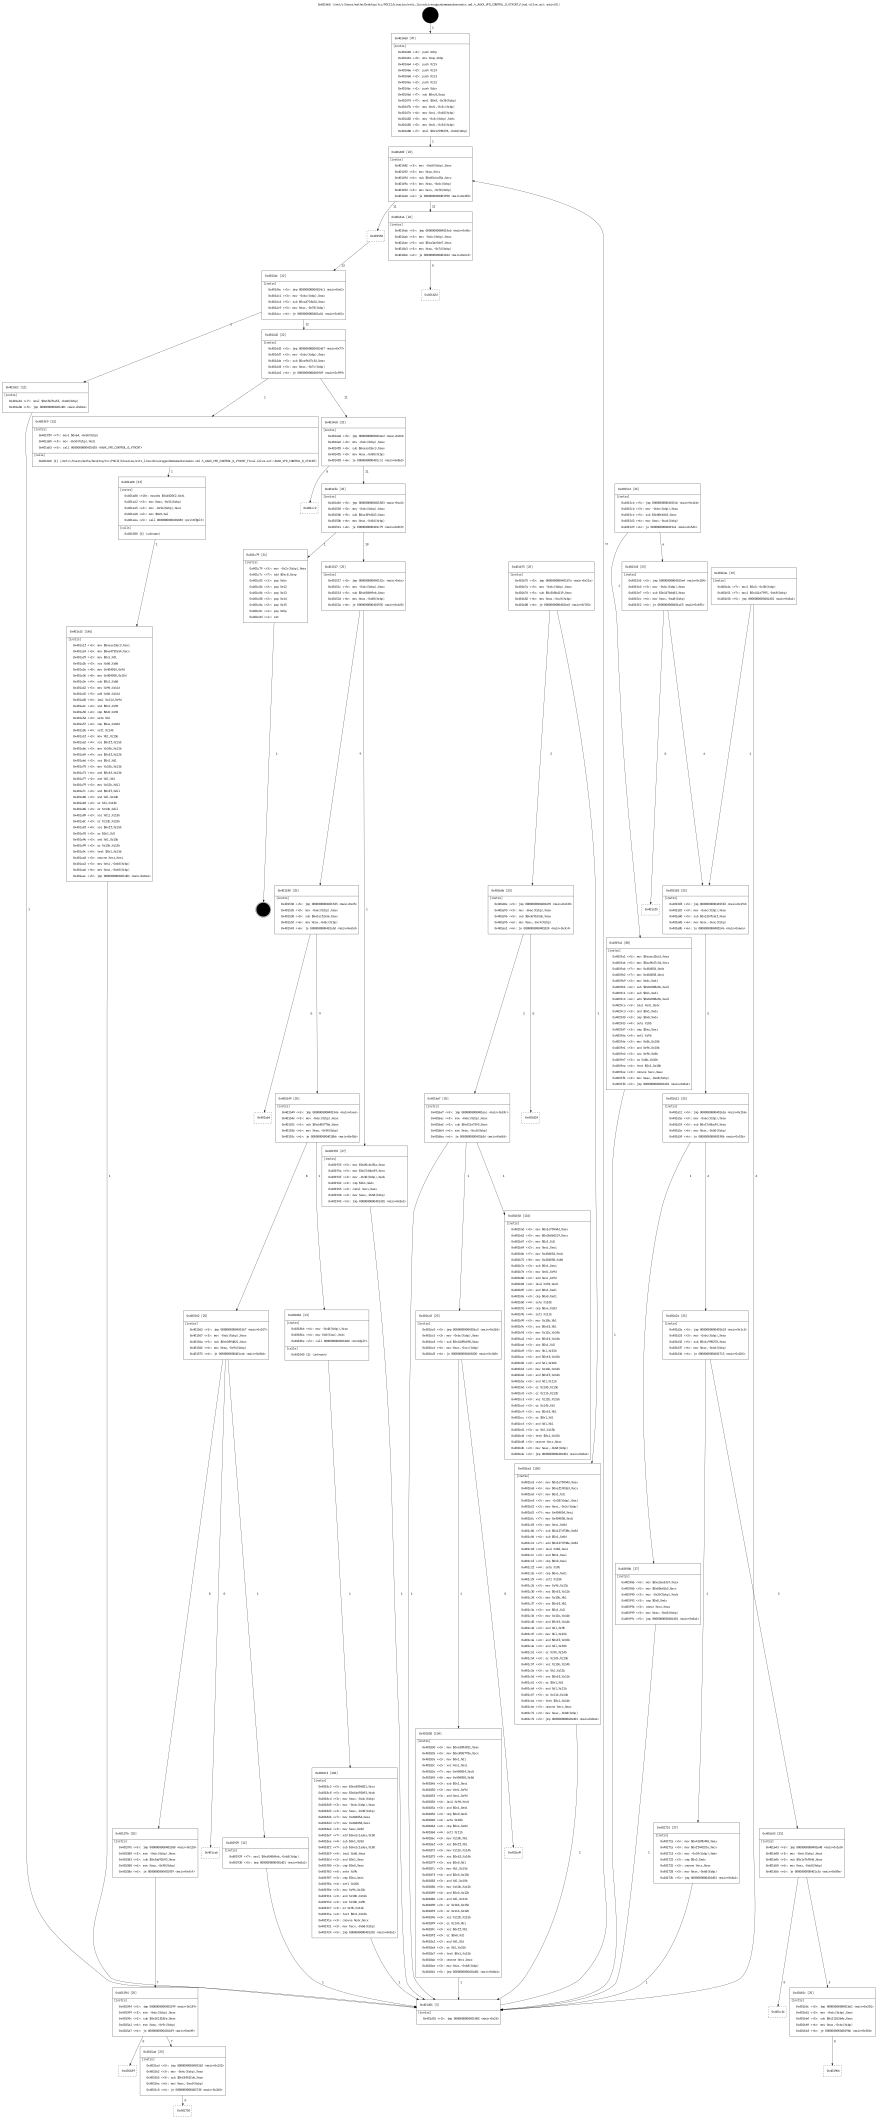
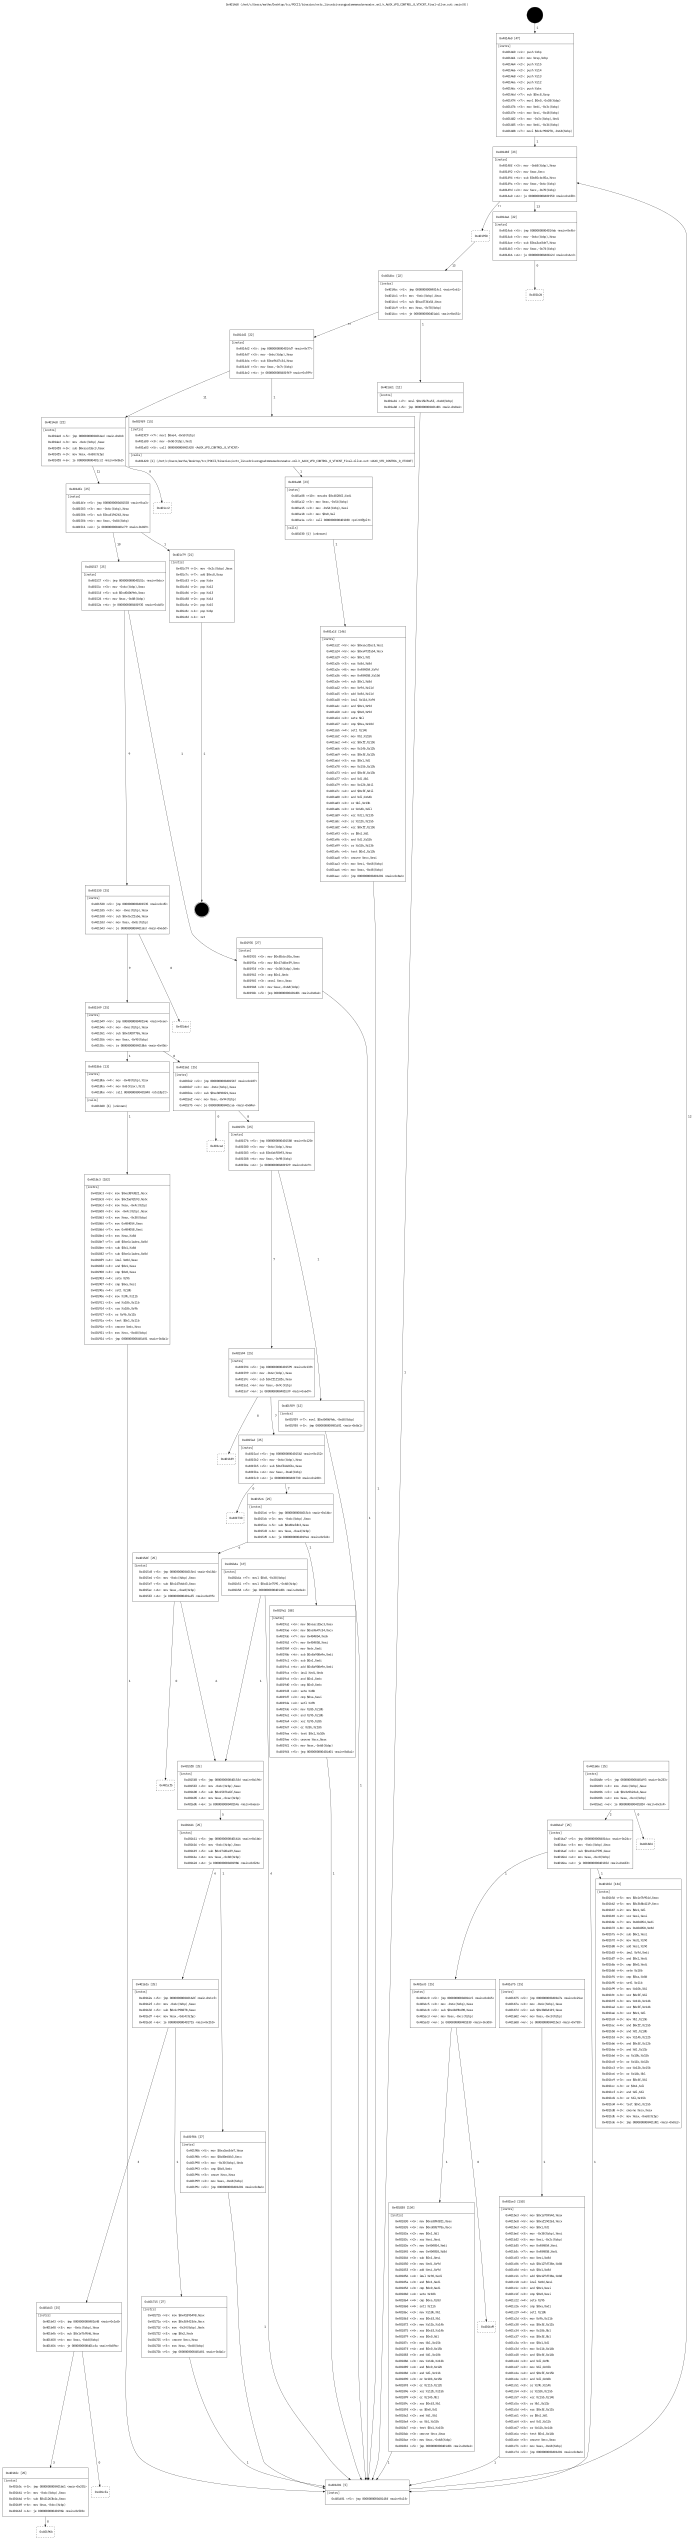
edge "0x401675 [25]" -> "0x40168e [25]": removed, label "2"
edge "0x4015ad [25]" -> "0x4015c6 [25]": added, label "7"
edge "0x401562 [25]" -> "0x401929 [12]": now "0x40157b [25]" -> "0x401929 [12]"
